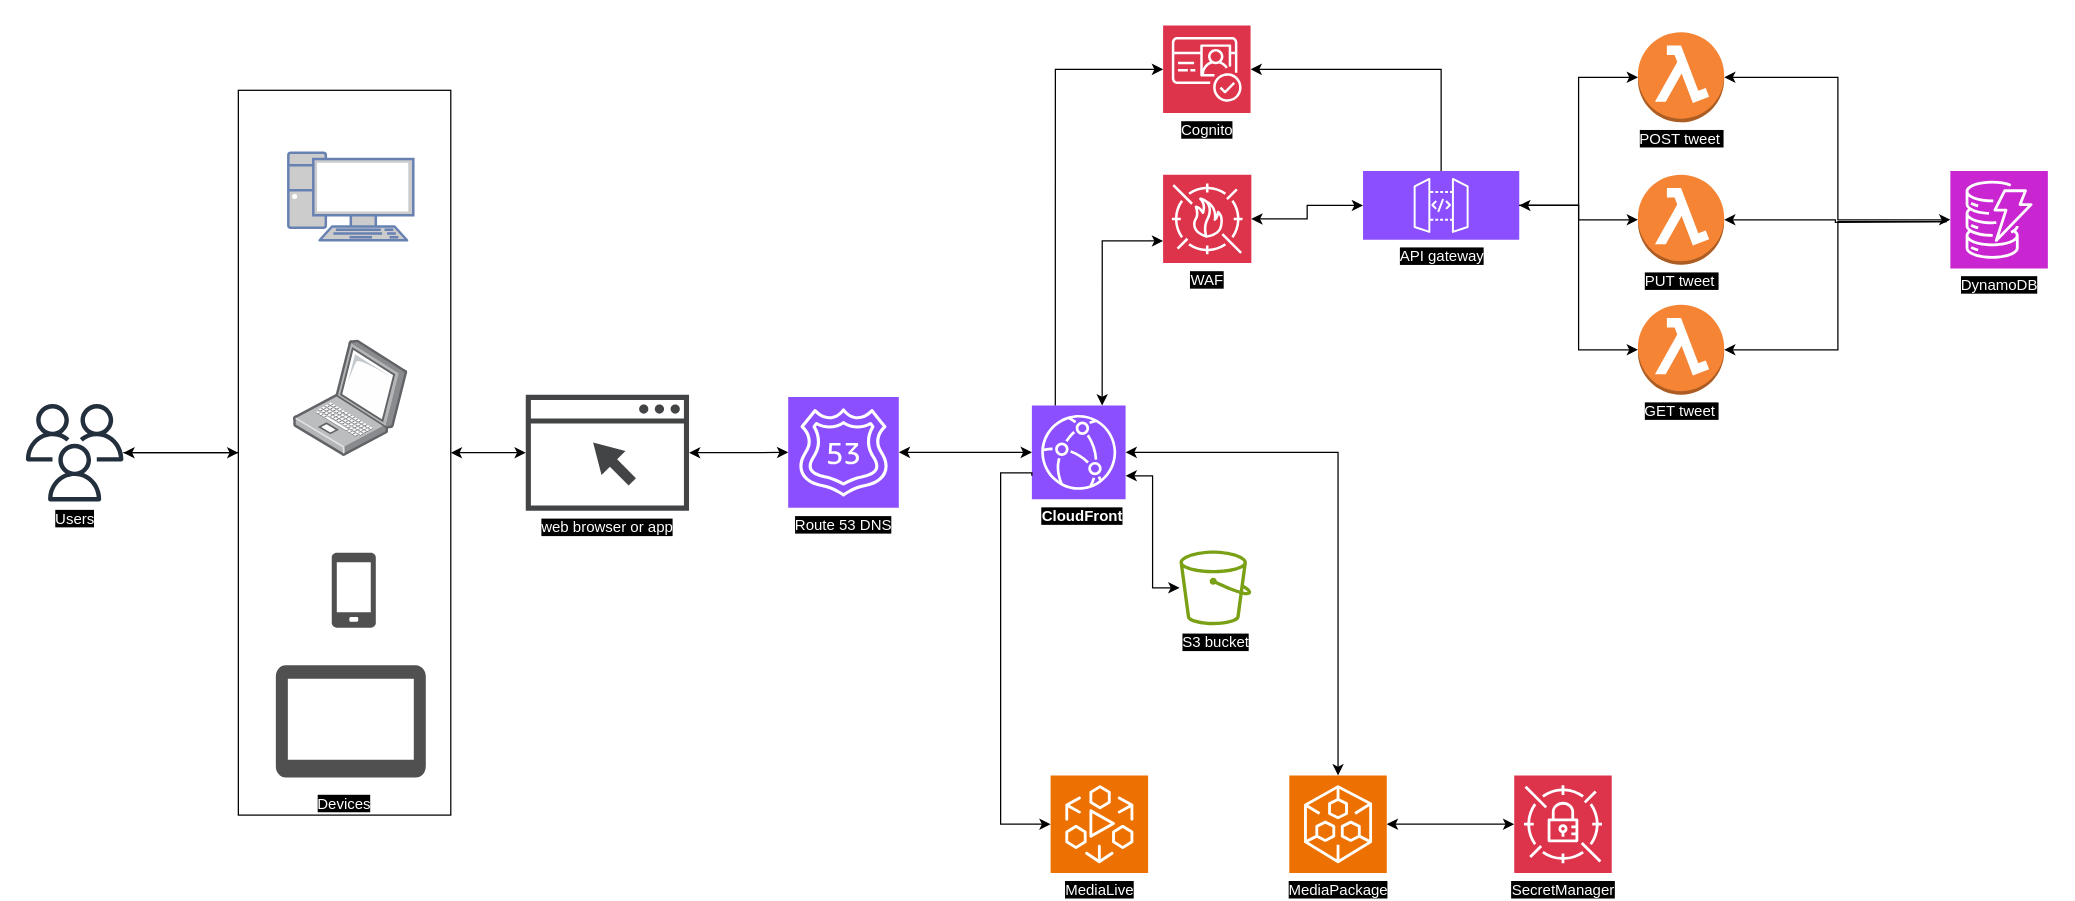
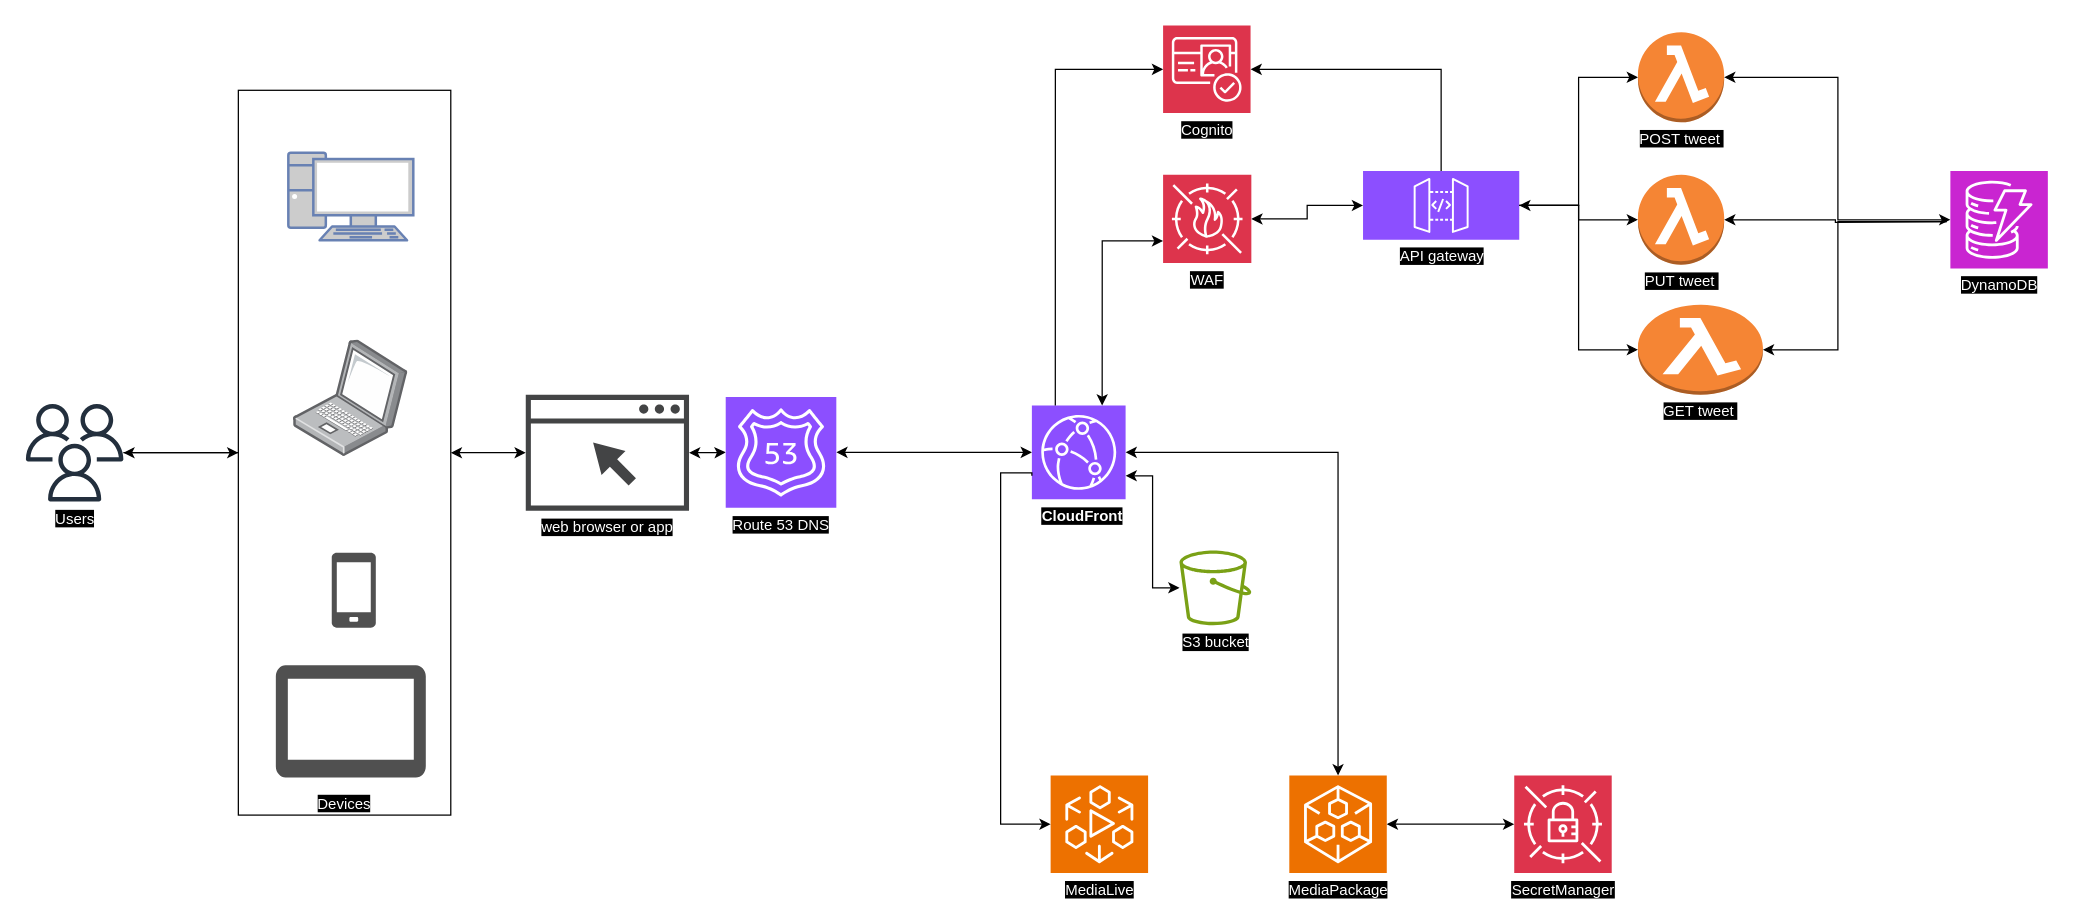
node "GET tweet": size 86x90 -> 125x90
node "Route 53 DNS": moved (843, 452) -> (781, 452)
